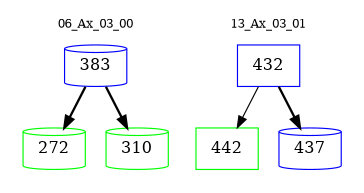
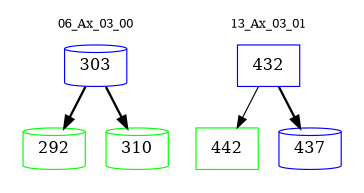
node "383": label "383" -> "303"
node "272": label "272" -> "292"
